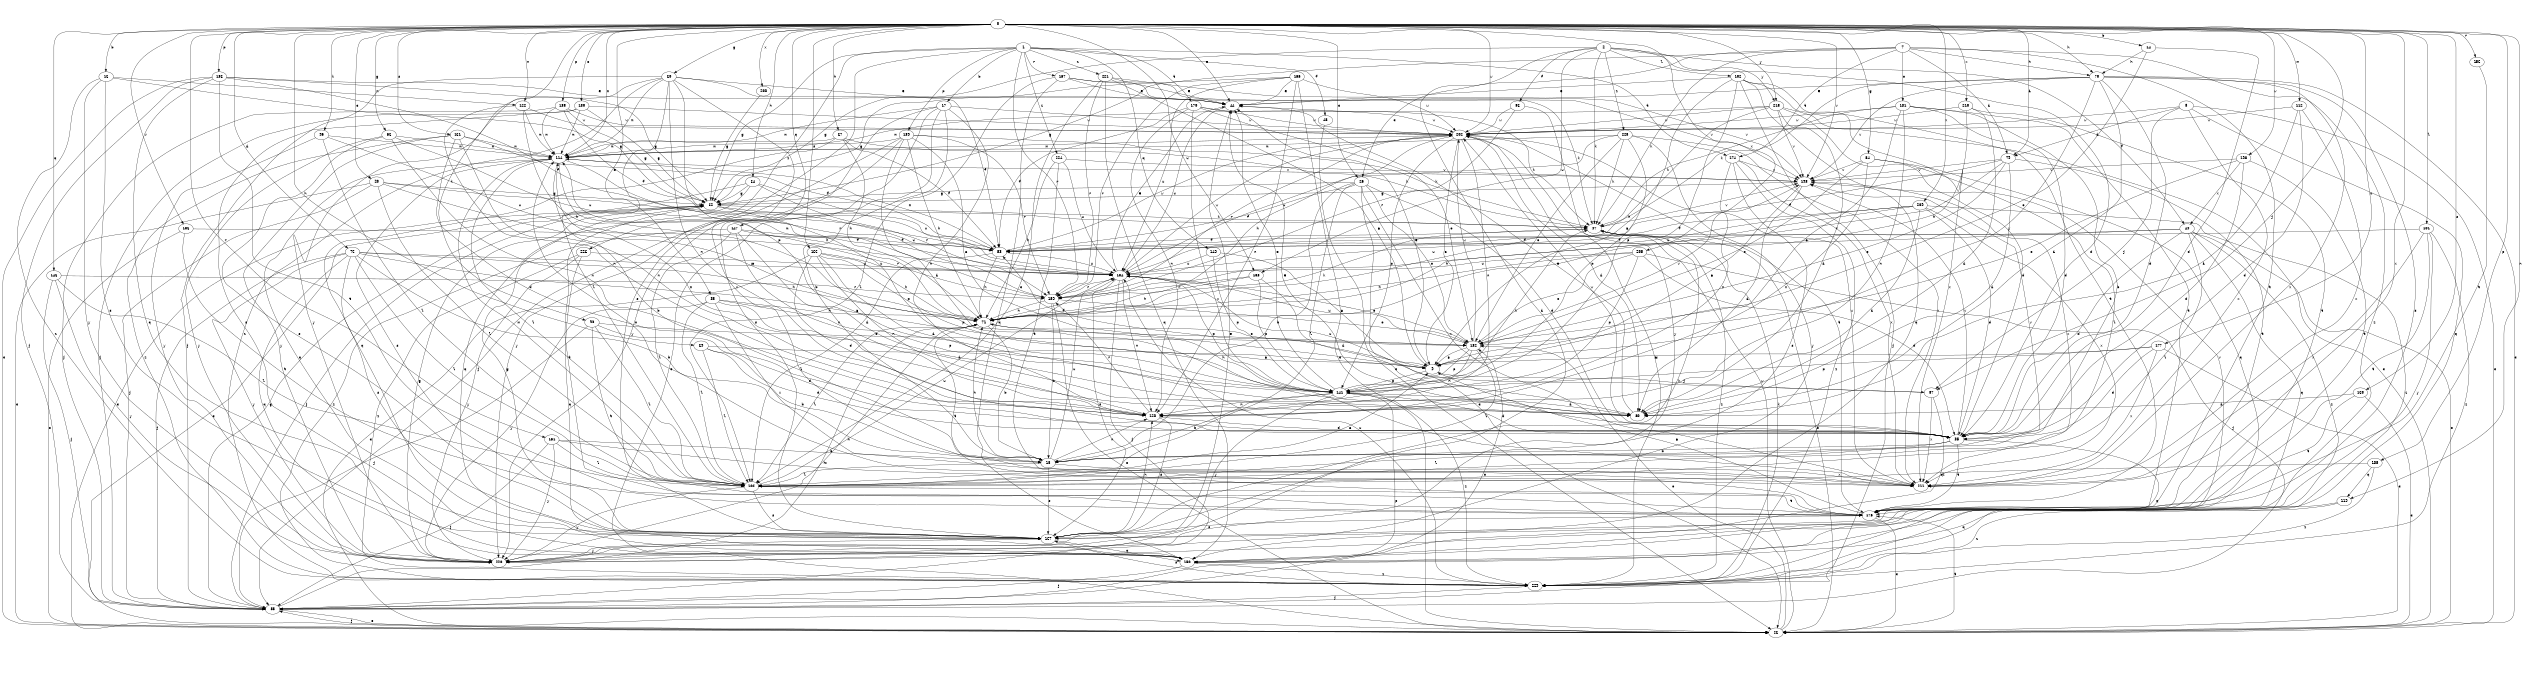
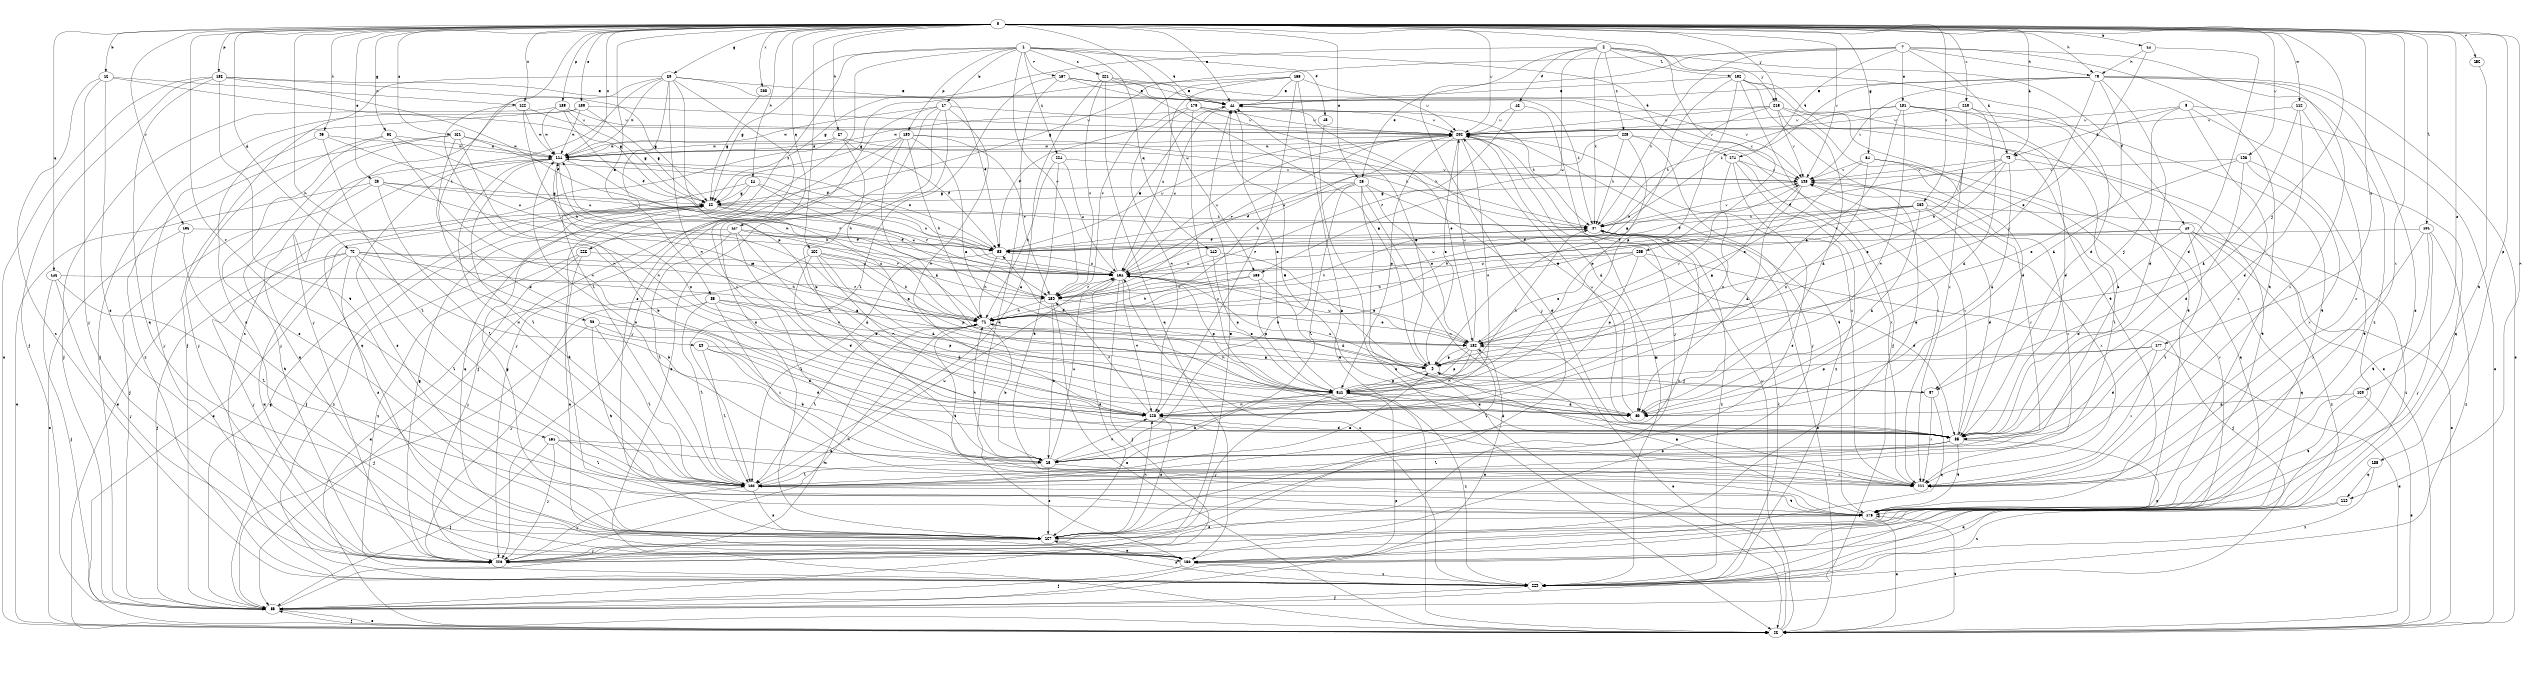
node "86": label "86" -> "46"
edge "198" -> "49": now "198" -> "211"
edge "228" -> "132": removed, label "o"
edge "209" -> "97": added, label "k"
edge "2" -> "220": label "i" -> "y"
node "141": label "141" -> "841"
edge "135" -> "106": removed, label "l"
